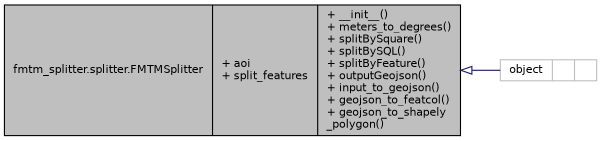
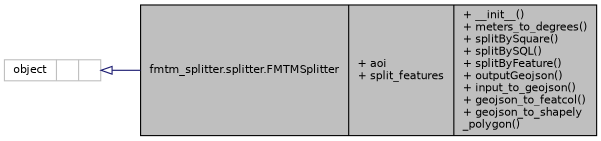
edge "object" -> "fmtm_splitter.splitter.FMTMSplitter": reversed
